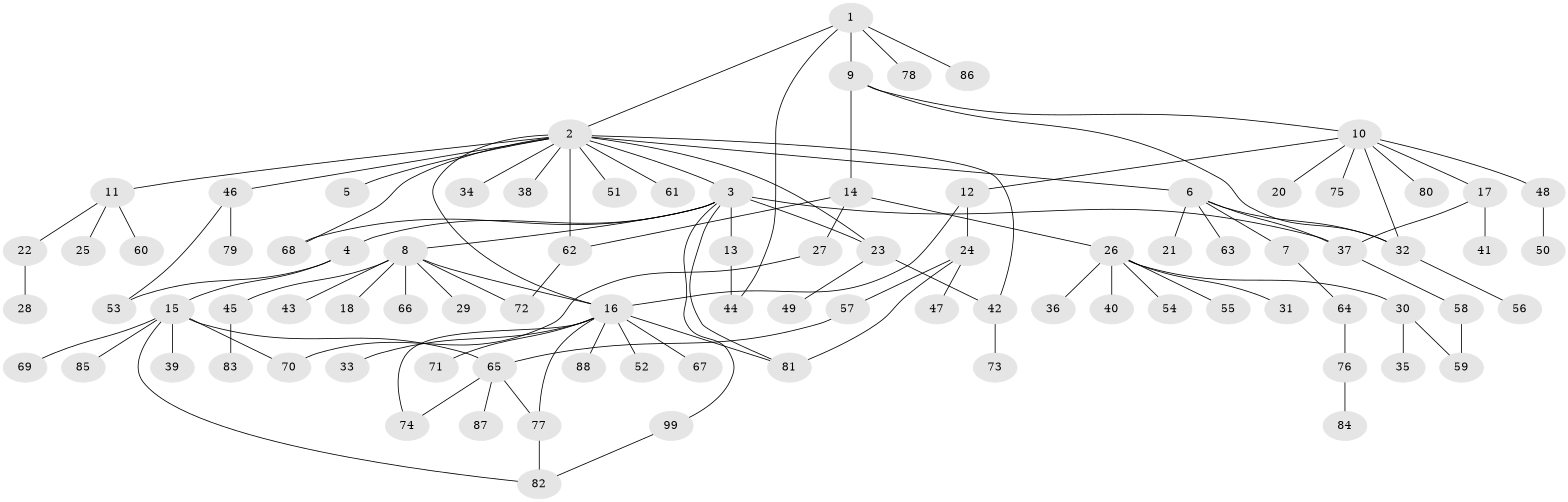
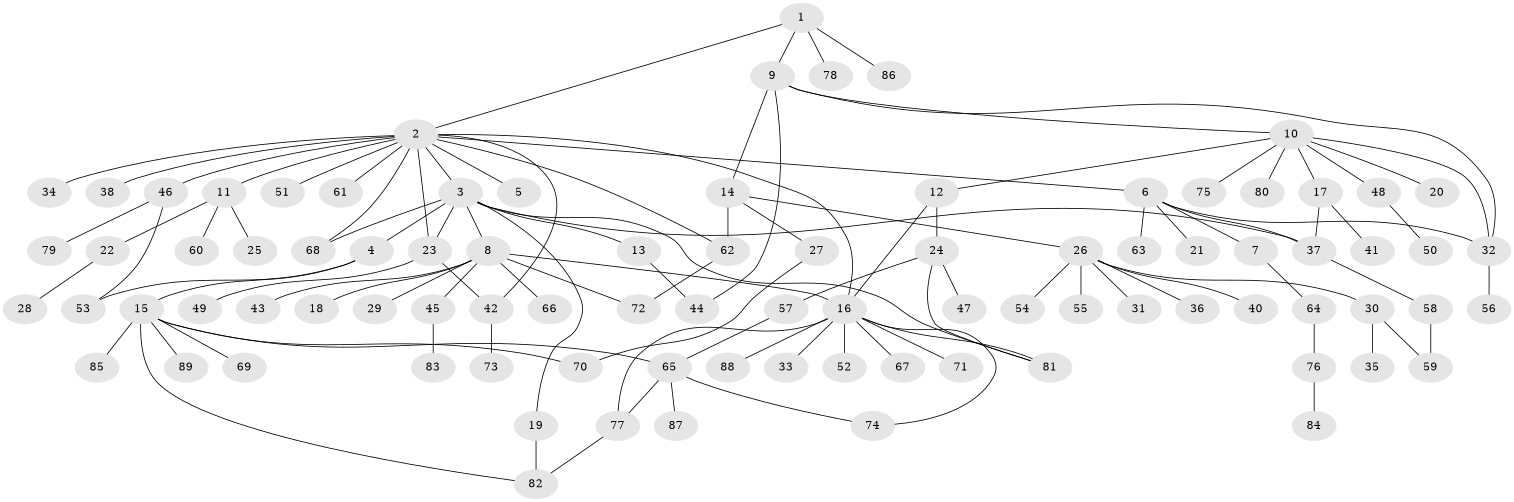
edge "1" -- "44": now "9" -- "44"
node "39": label "39" -> "89"
node "99": label "99" -> "19"
